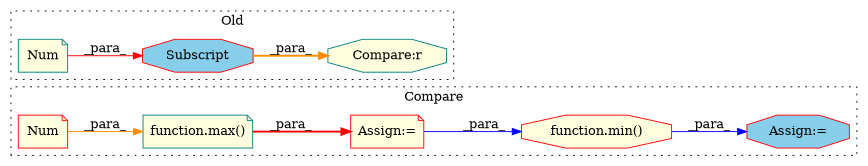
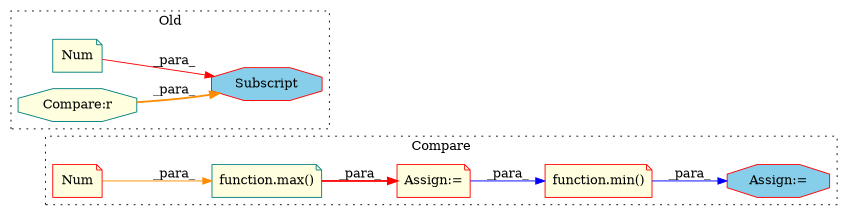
edge "Subscript" -> "Compare:r": reversed
node "function.min()": shape octagon -> note
